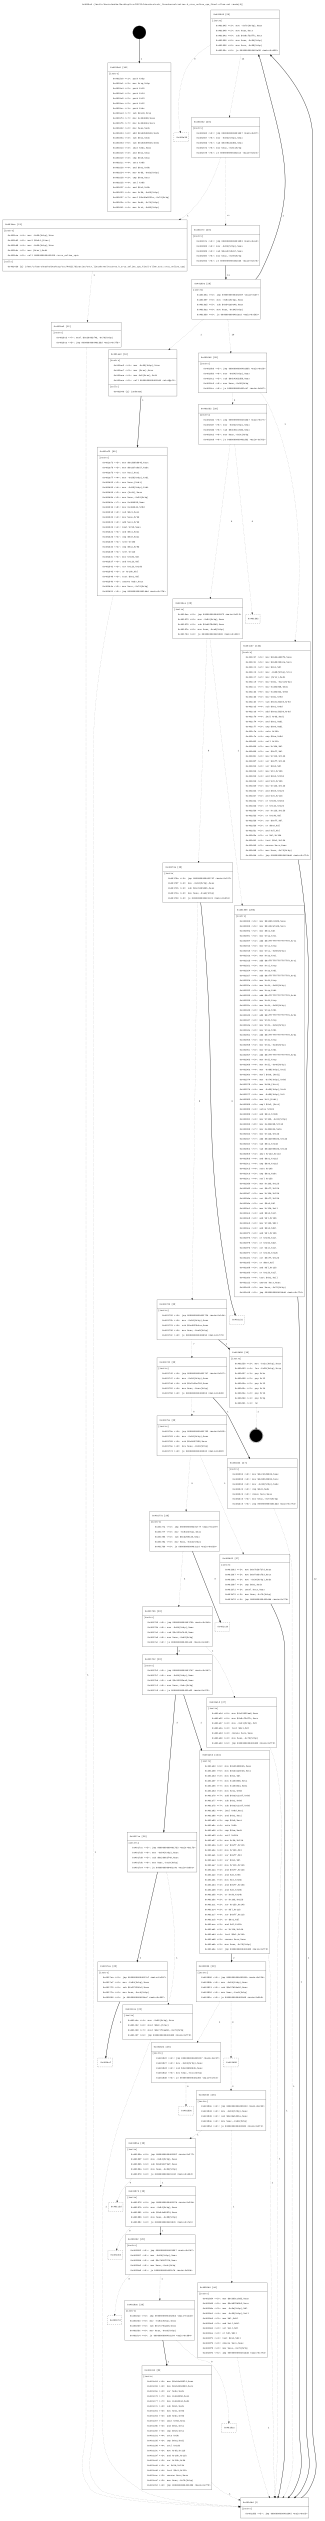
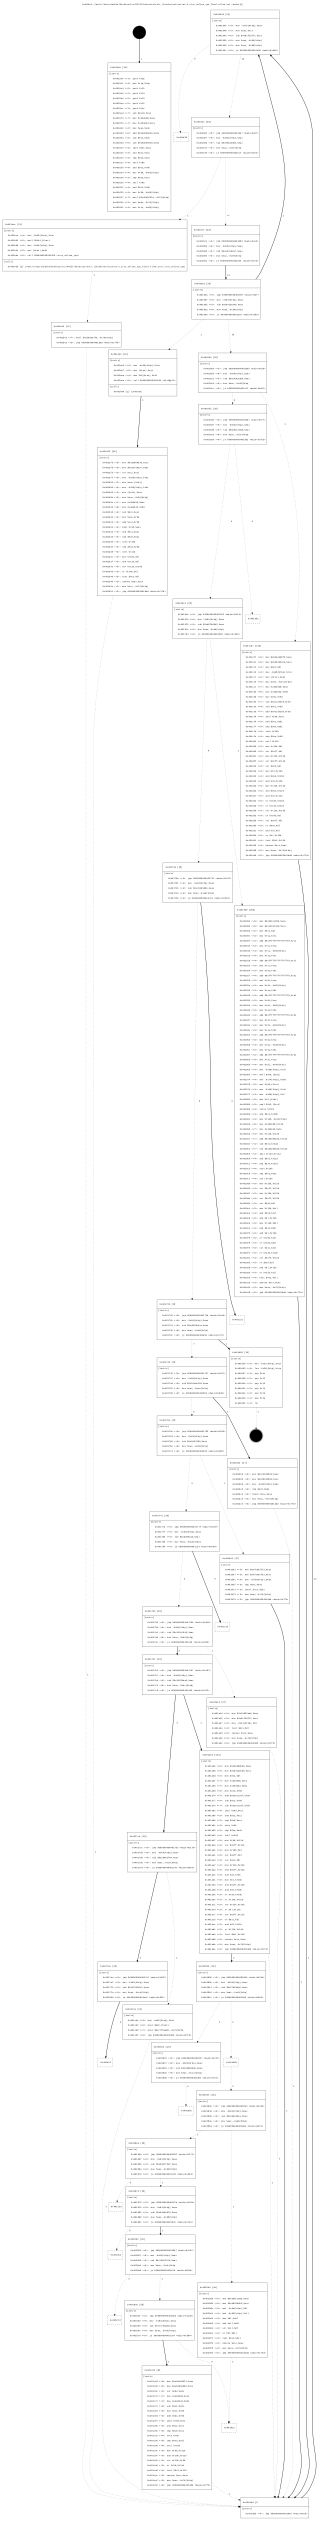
edge "0x4018d4 [44]" -> "0x401ddd [5]": now "0x4018d4 [44]" -> "0x4018ca"
